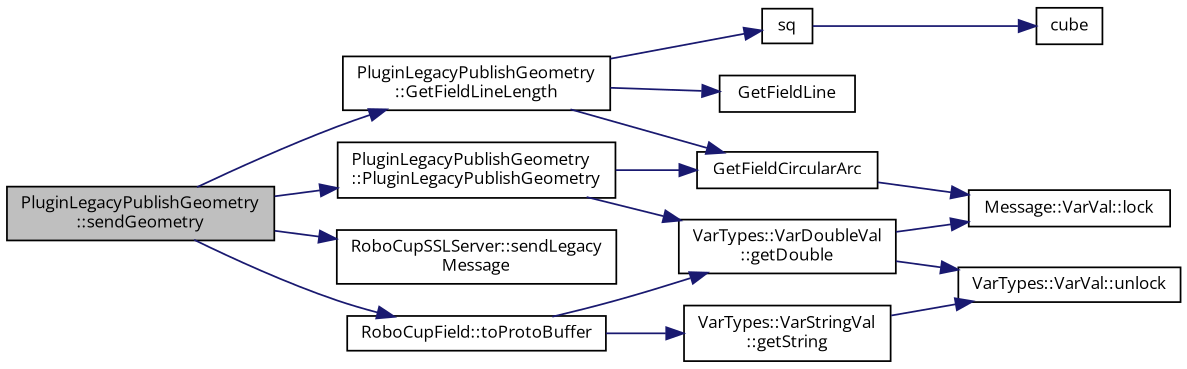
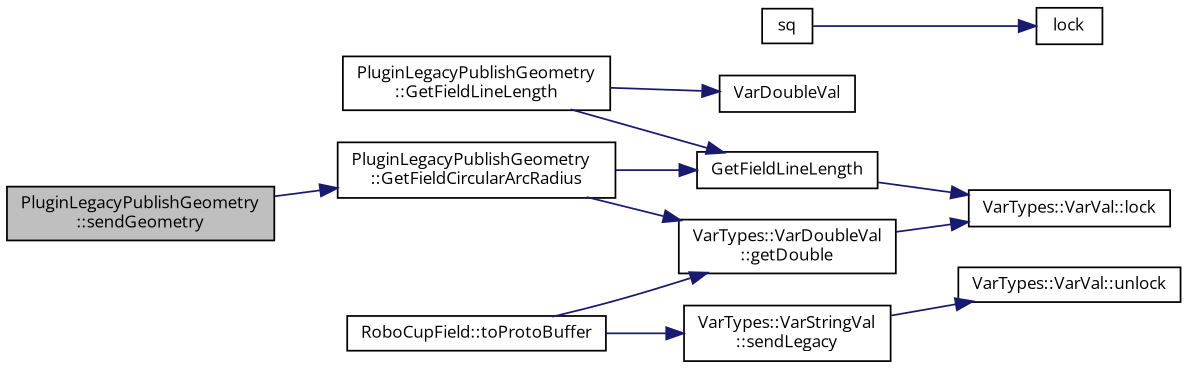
node "cube": label "cube" -> "lock"
edge "PluginLegacyPublishGeometry ::GetFieldLineLength" -> "sq": removed
node "GetFieldLine": label "GetFieldLine" -> "VarDoubleVal"
edge "PluginLegacyPublishGeometry ::sendGeometry" -> "PluginLegacyPublishGeometry ::GetFieldLineLength": removed
node "PluginLegacyPublishGeometry ::PluginLegacyPublishGeometry": label "PluginLegacyPublishGeometry ::PluginLegacyPublishGeometry" -> "PluginLegacyPublishGeometry ::GetFieldCircularArcRadius"
node "GetFieldCircularArc": label "GetFieldCircularArc" -> "GetFieldLineLength"
node "Message::VarVal::lock": label "Message::VarVal::lock" -> "VarTypes::VarVal::lock"
node "RoboCupSSLServer::sendLegacy Message": removed
edge "VarTypes::VarDoubleVal ::getDouble" -> "VarTypes::VarVal::unlock": removed
edge "PluginLegacyPublishGeometry ::sendGeometry" -> "RoboCupField::toProtoBuffer": removed
node "VarTypes::VarStringVal ::getString": label "VarTypes::VarStringVal ::getString" -> "VarTypes::VarStringVal ::sendLegacy"
